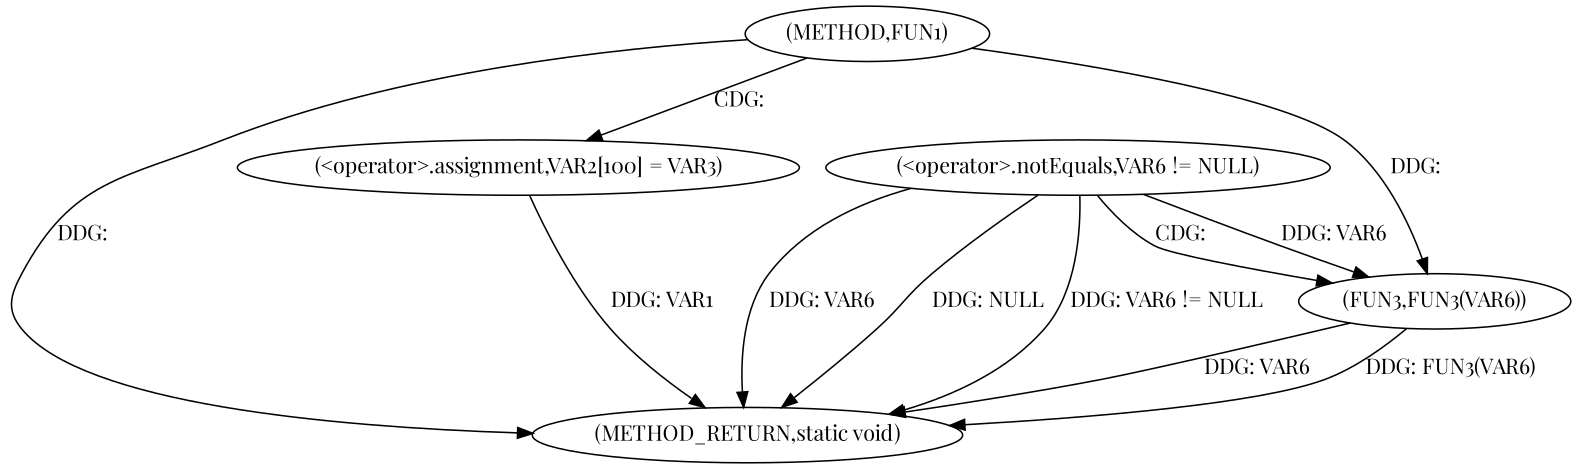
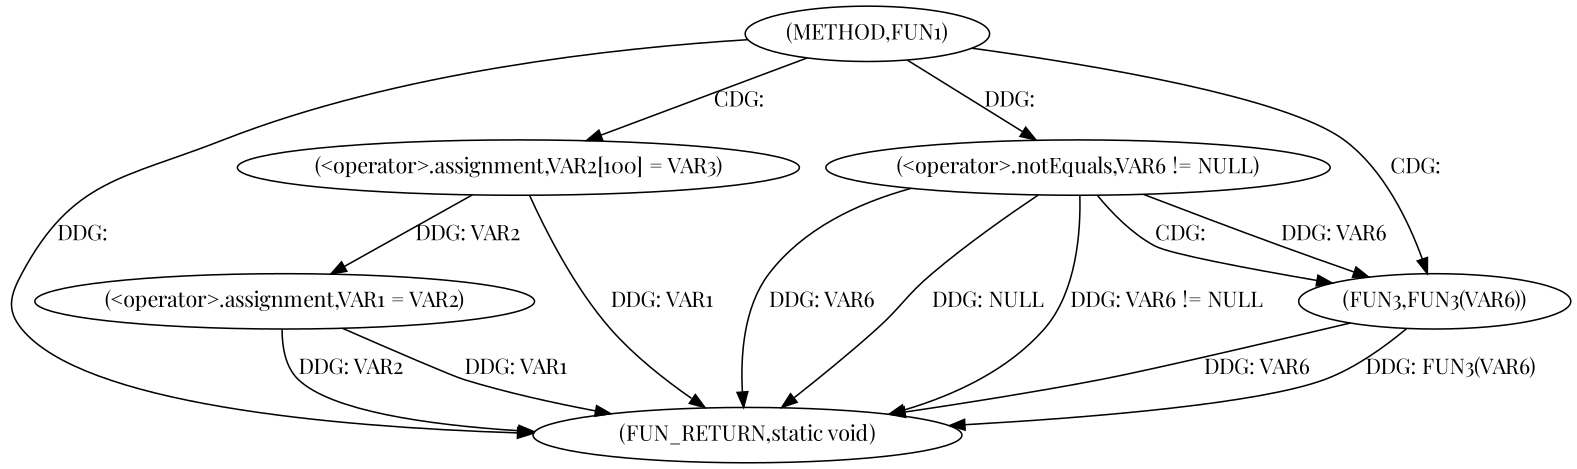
edge "(METHOD,FUN1)" -> "(<operator>.notEquals,VAR6 != NULL)": added, label "DDG:"
edge "(METHOD,FUN1)" -> "(FUN3,FUN3(VAR6))": label "DDG: " -> "CDG: "
node "(<operator>.assignment,VAR1 = VAR2)": added
node "(METHOD_RETURN,static void)": label "(METHOD_RETURN,static void)" -> "(FUN_RETURN,static void)"
